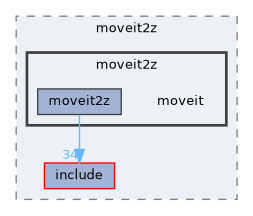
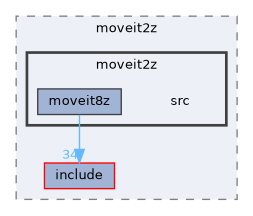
node "moveit2z": label "moveit2z" -> "moveit8z"
node "moveit": label "moveit" -> "src"
